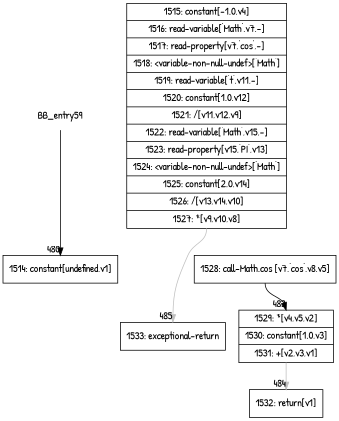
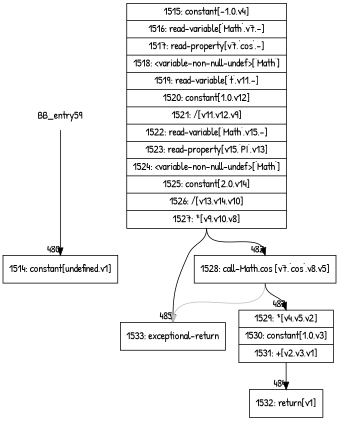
edge "1515: constant[-1.0,v4]" -> "1528: call-Math.cos [v7,'cos',v8,v5]": added
edge "1515: constant[-1.0,v4]" -> "1533: exceptional-return": color gray -> black
edge "1528: call-Math.cos [v7,'cos',v8,v5]" -> "1533: exceptional-return": added
edge "1529: *[v4,v5,v2]" -> "1532: return[v1]": color gray -> black
